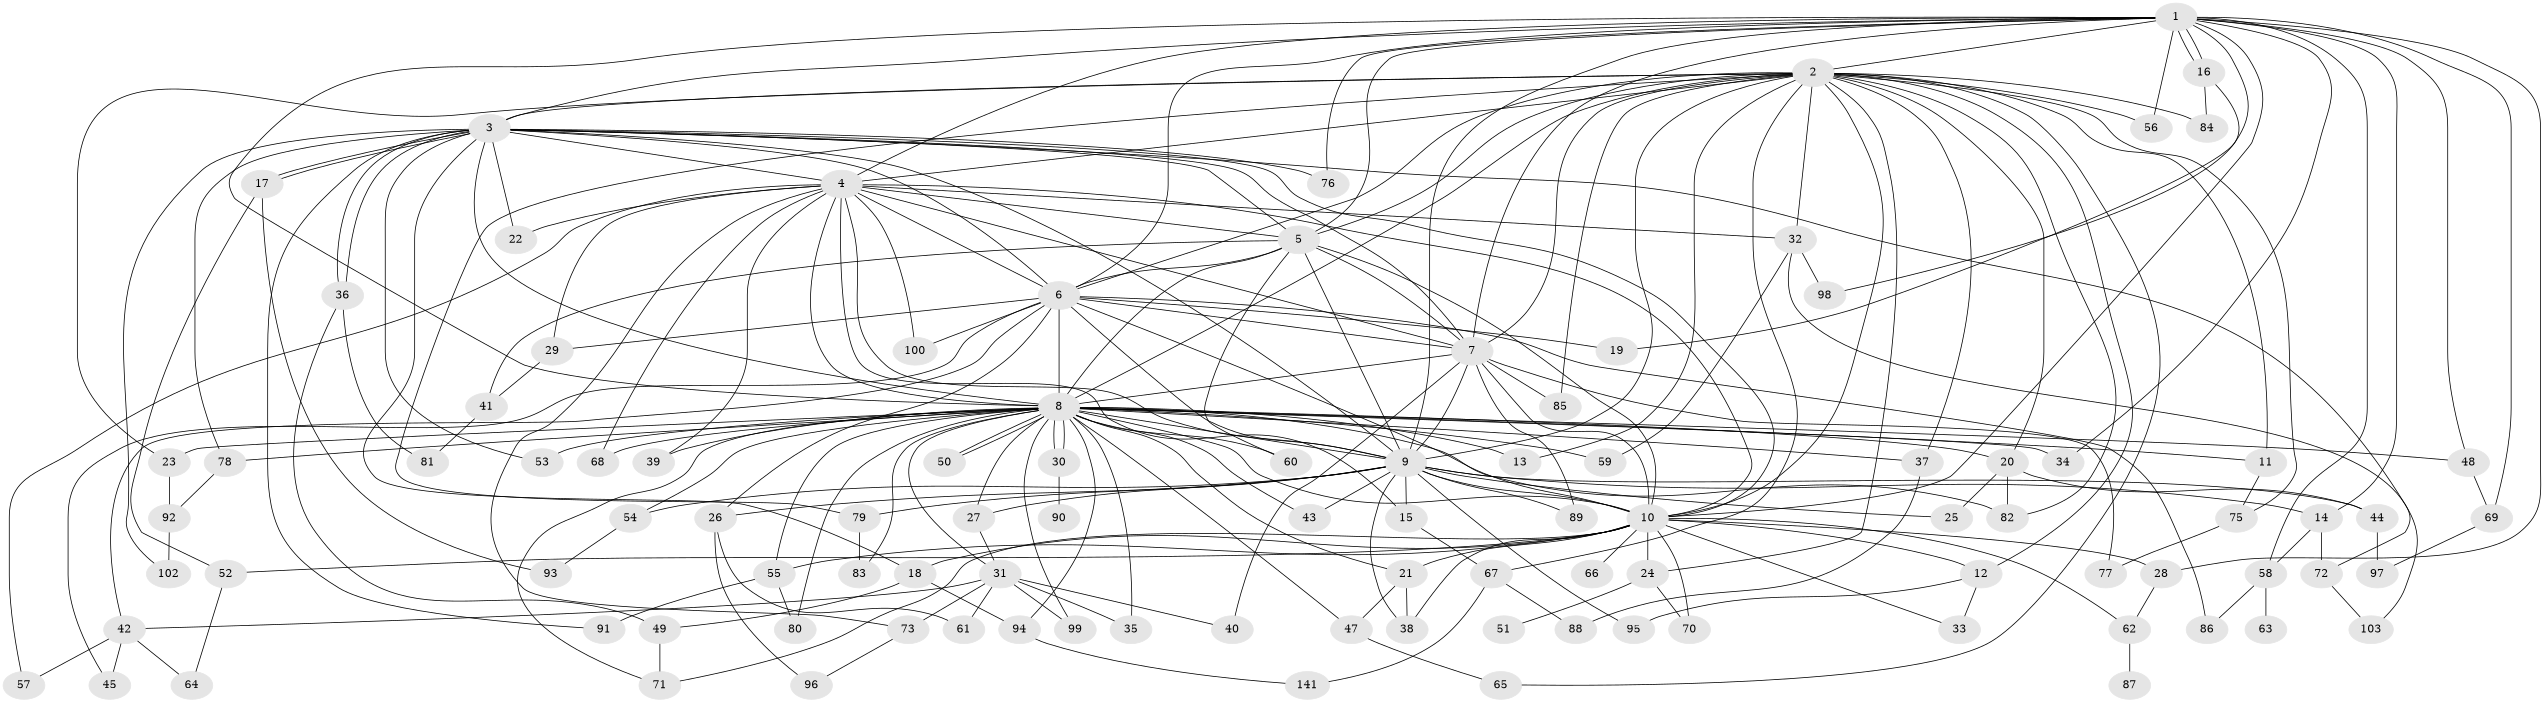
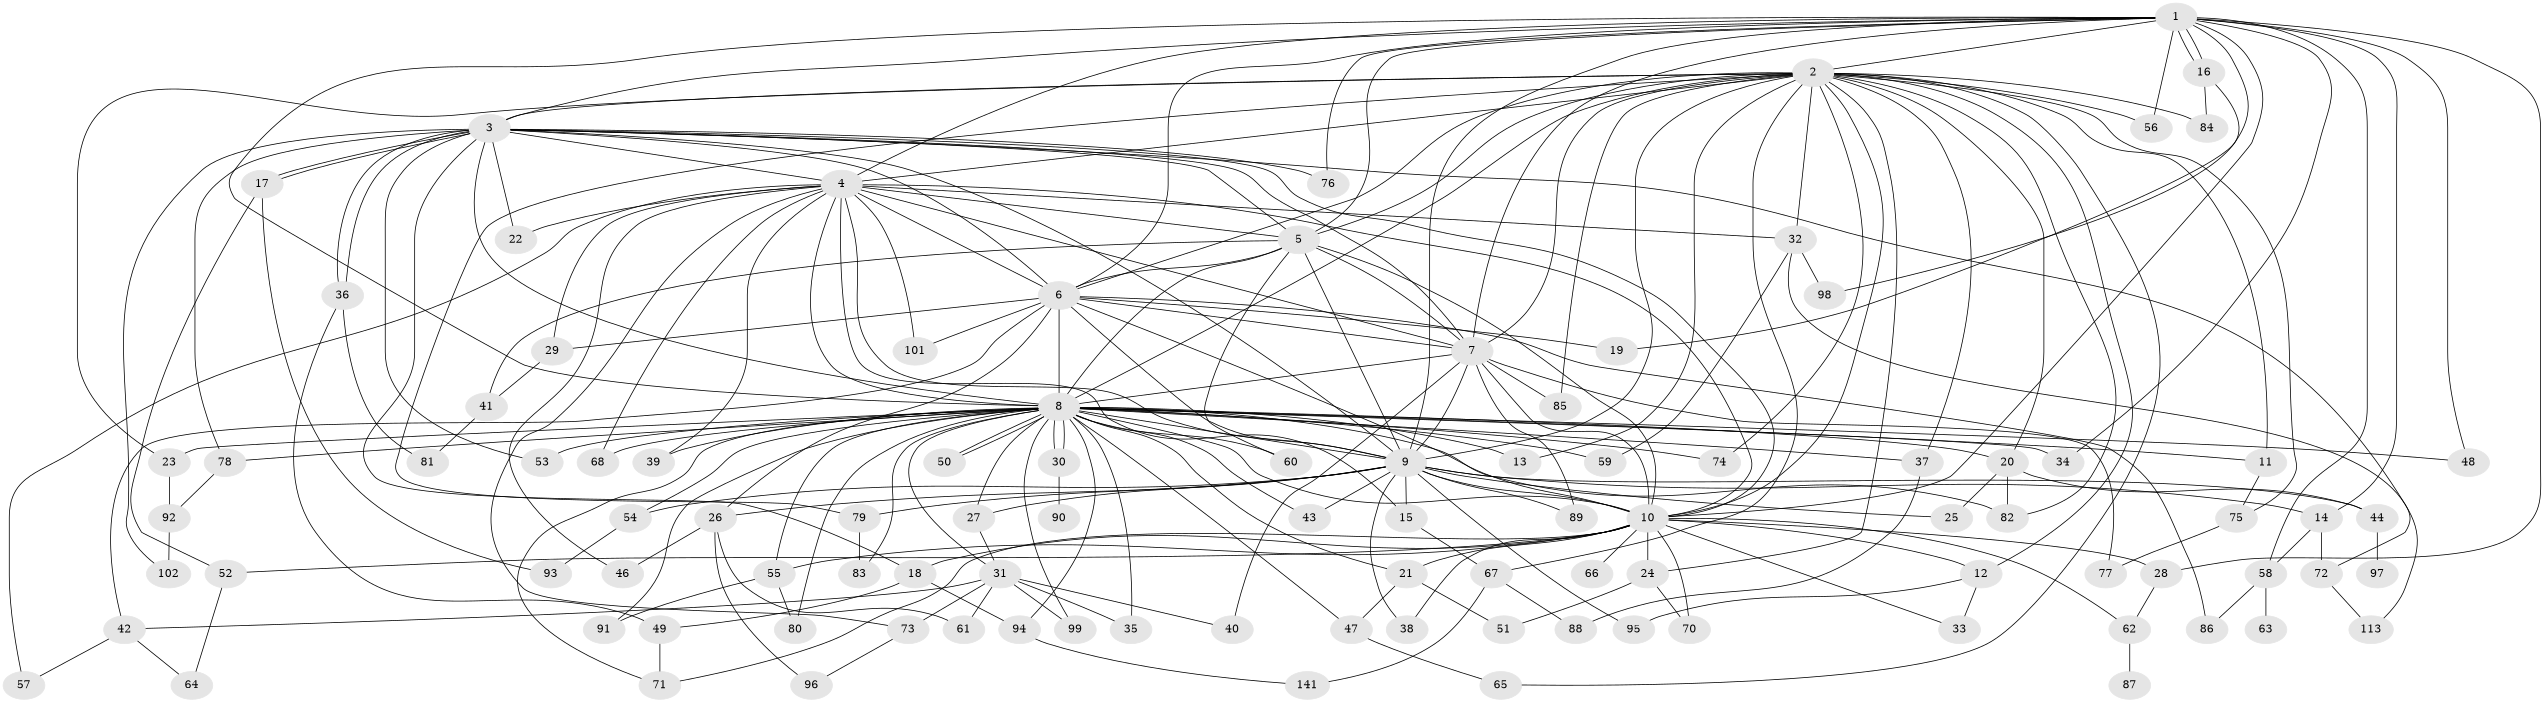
node "100": label "100" -> "101"
edge "3" -- "91": now "8" -- "91"
node "74": added
node "69": removed
node "46": added
edge "21" -- "38": now "21" -- "51"
node "103": label "103" -> "113"
node "45": removed
